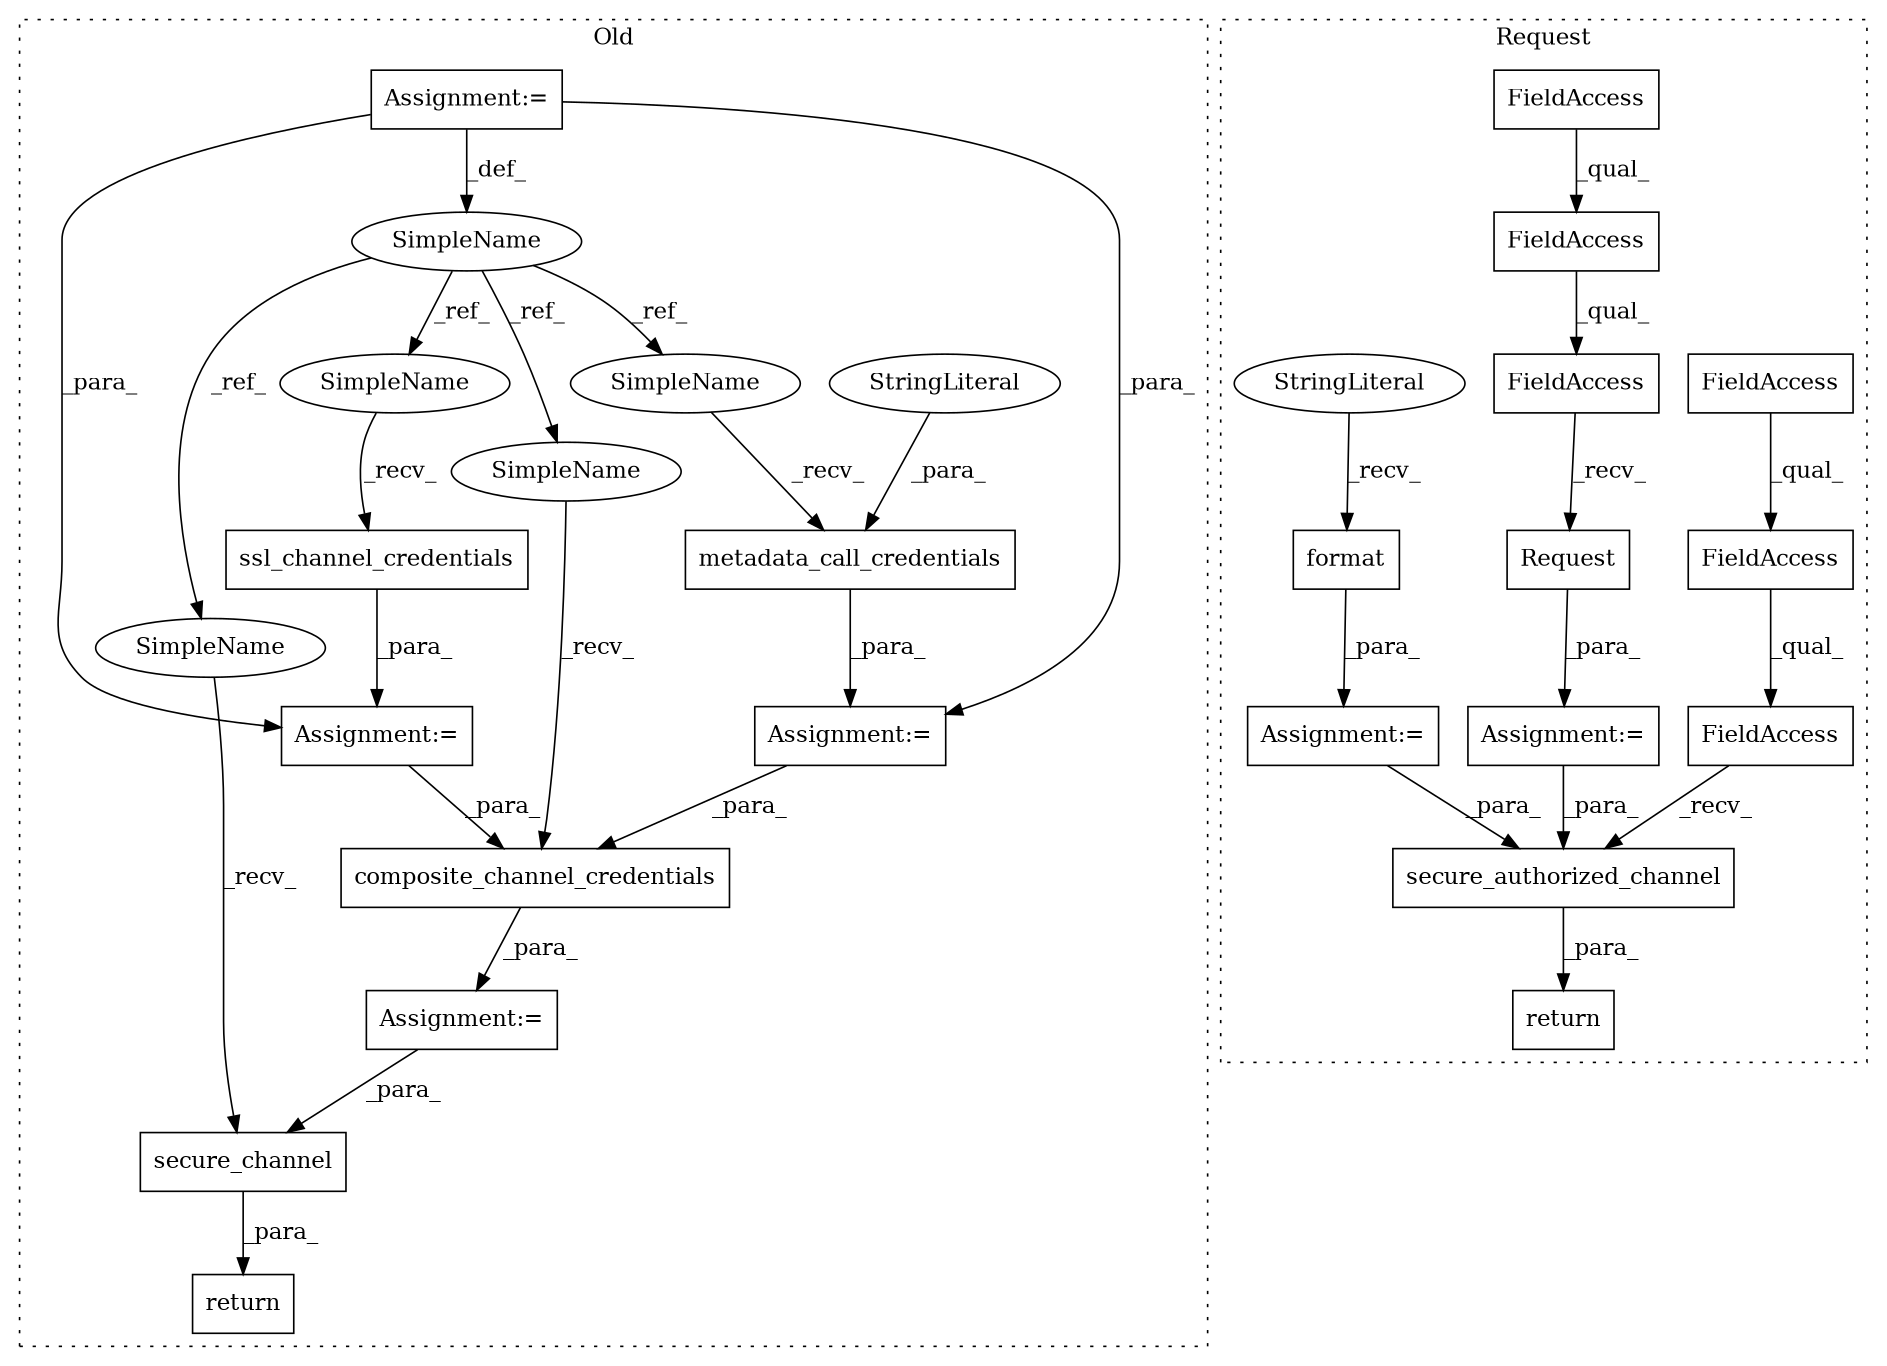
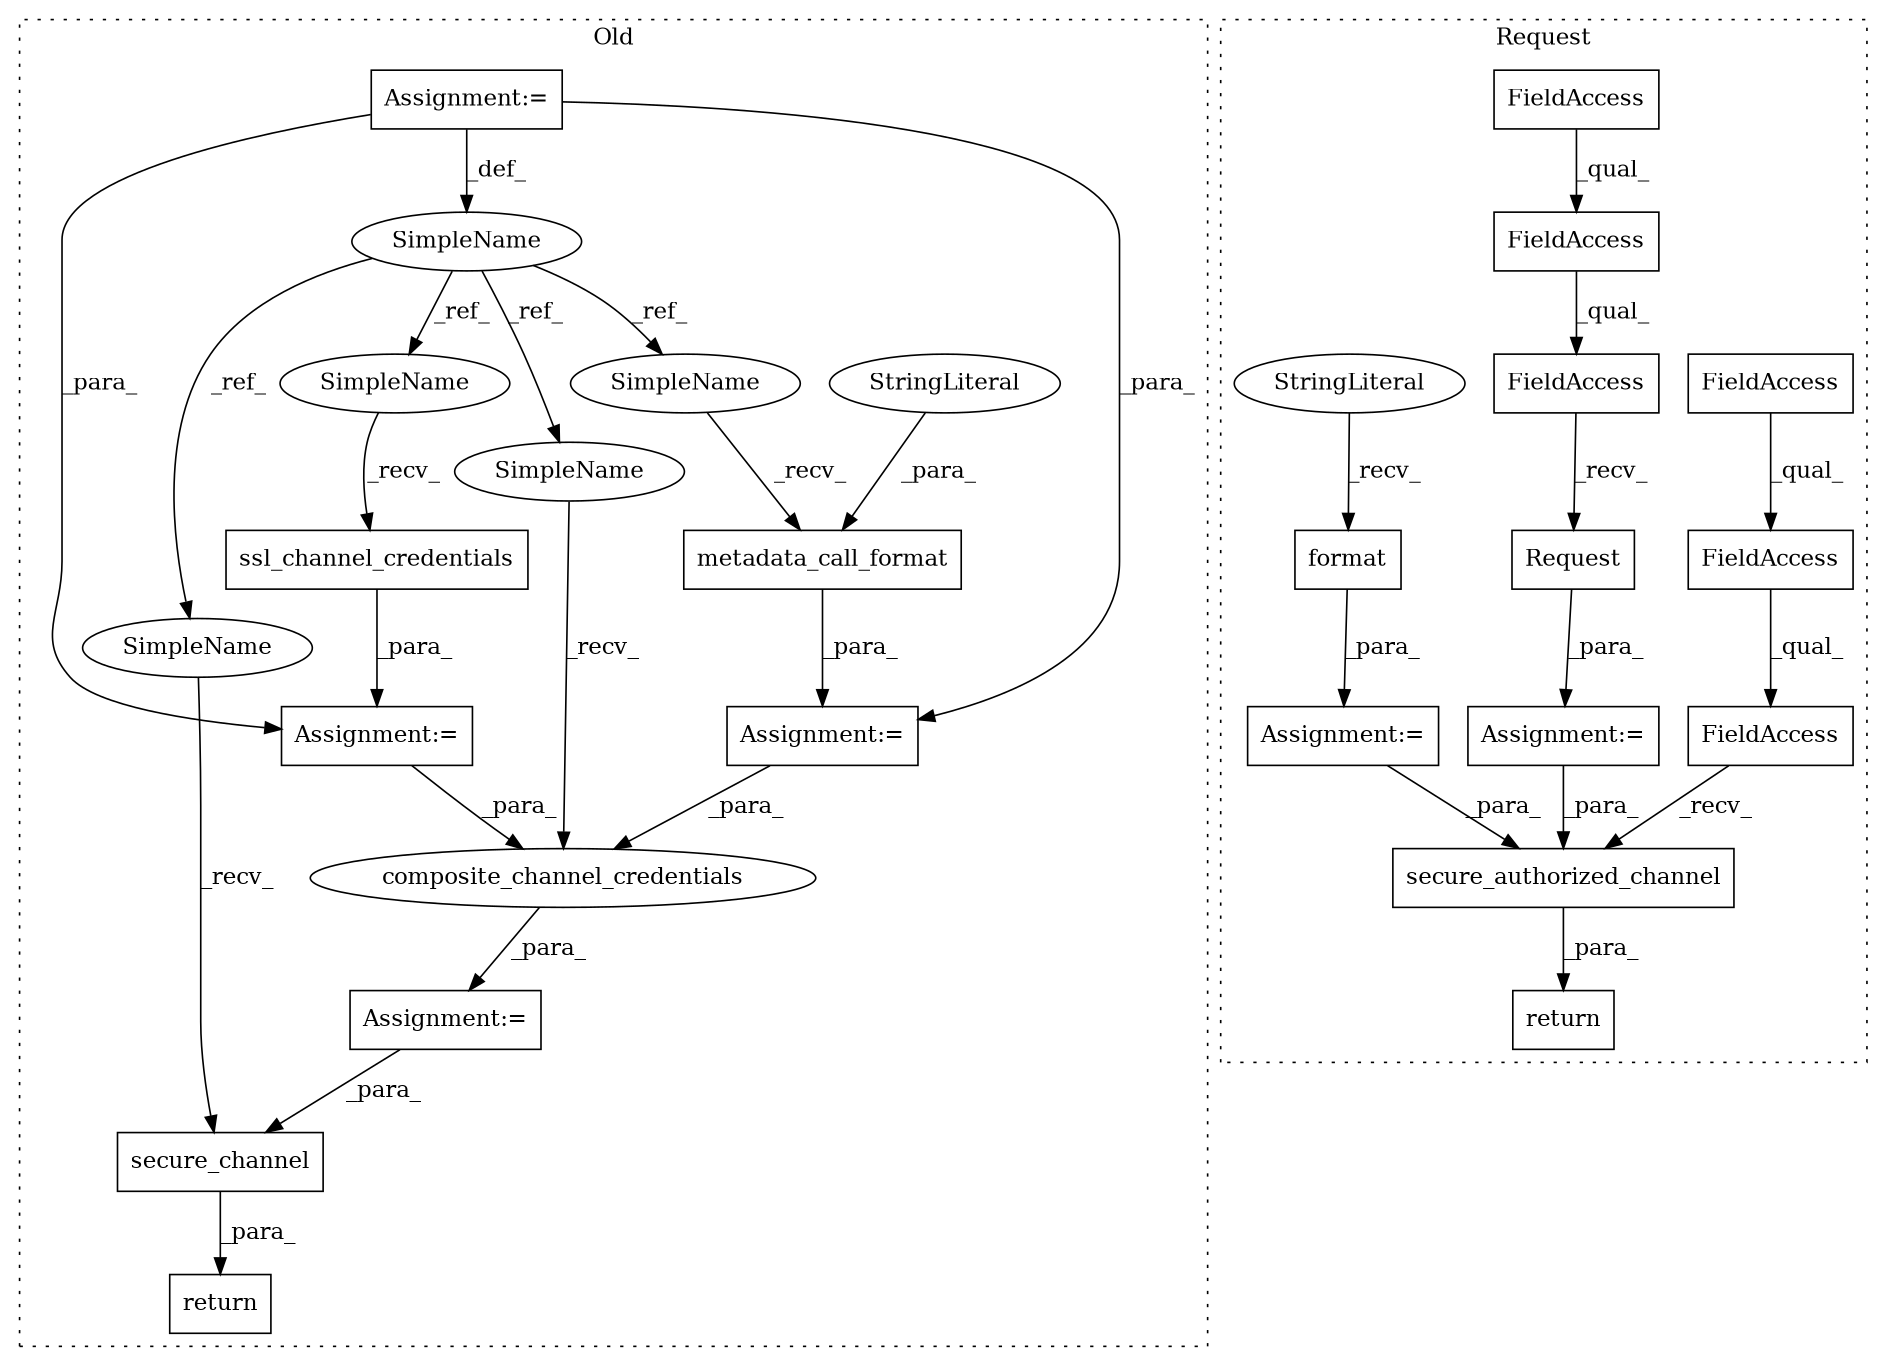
node "metadata_call_credentials": label "metadata_call_credentials" -> "metadata_call_format"
node "composite_channel_credentials": shape box -> ellipse
